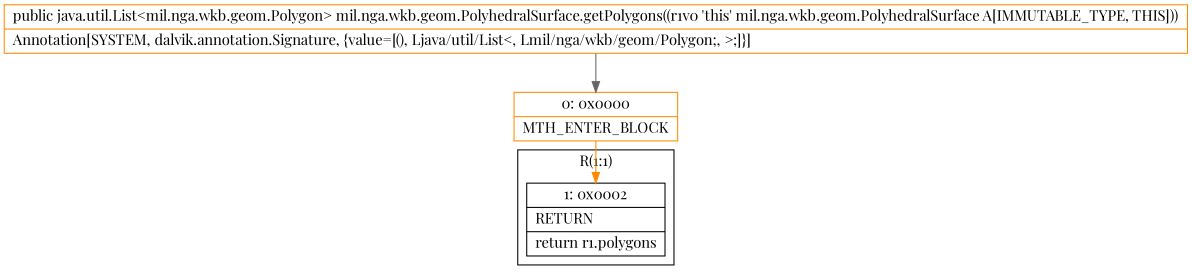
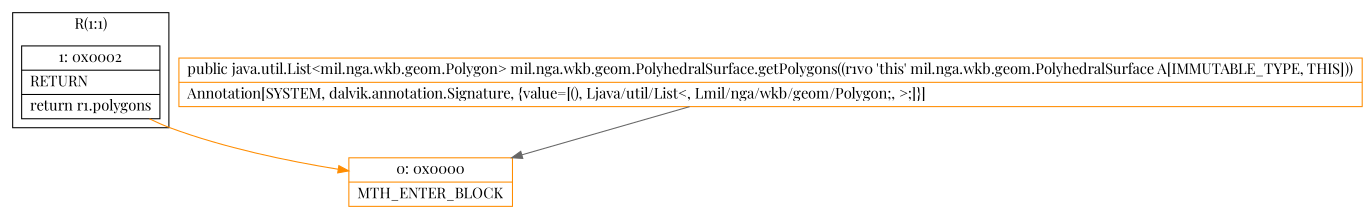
edge "0: 0x0000" -> "1: 0x0002": reversed
